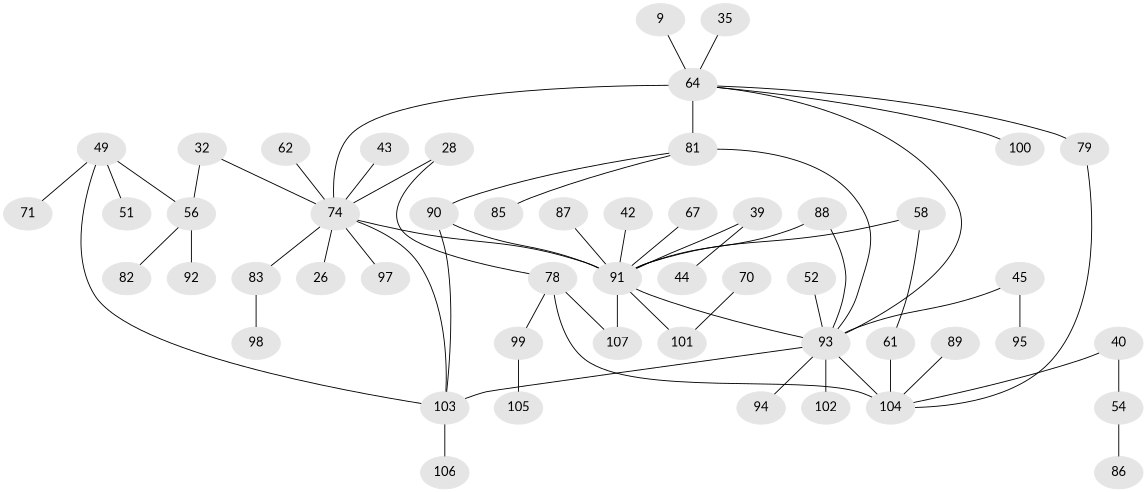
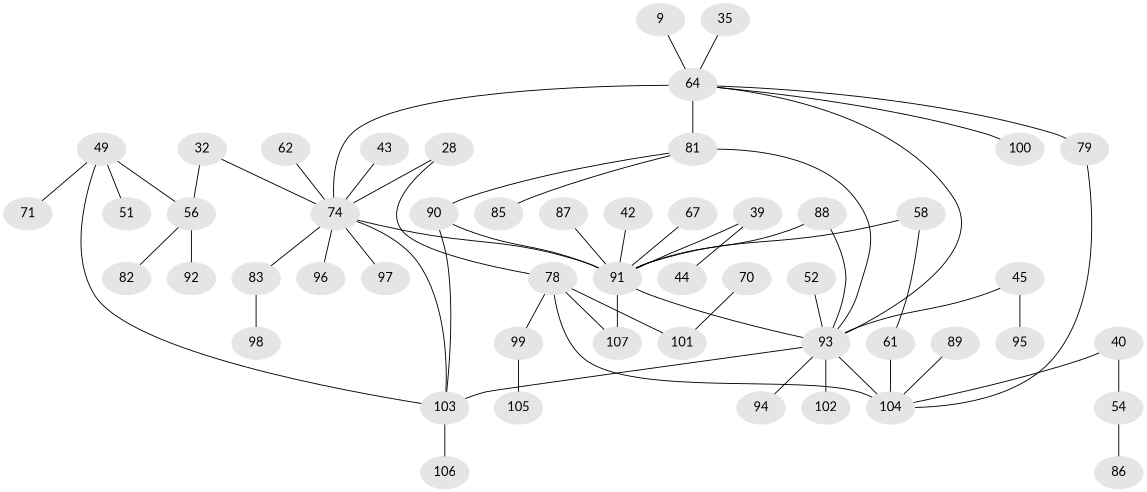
node "26": label "26" -> "96"
edge "91" -- "101": now "78" -- "101"
